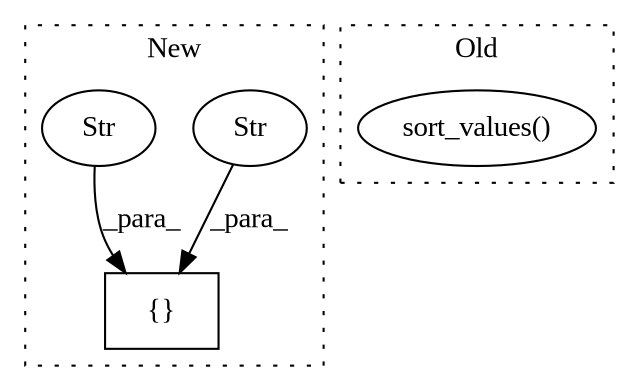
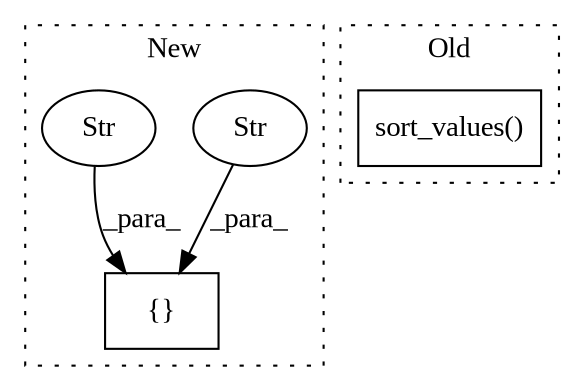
node "sort_values()": shape ellipse -> box
